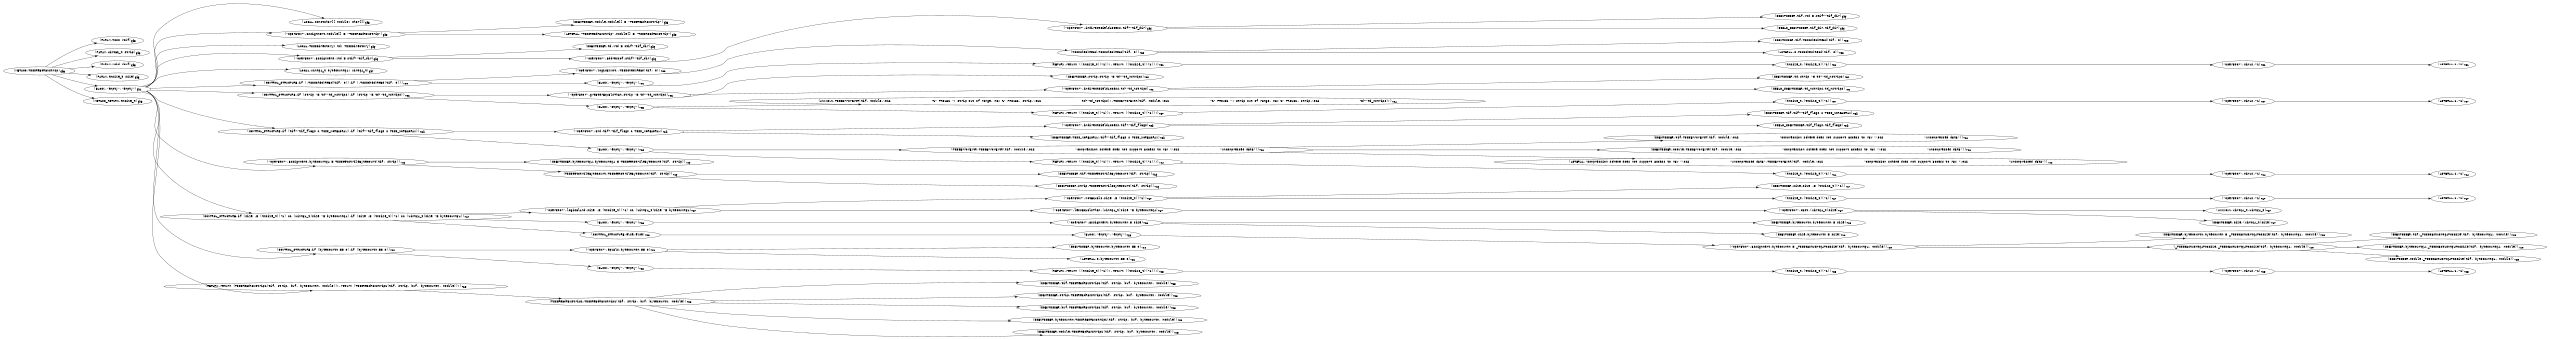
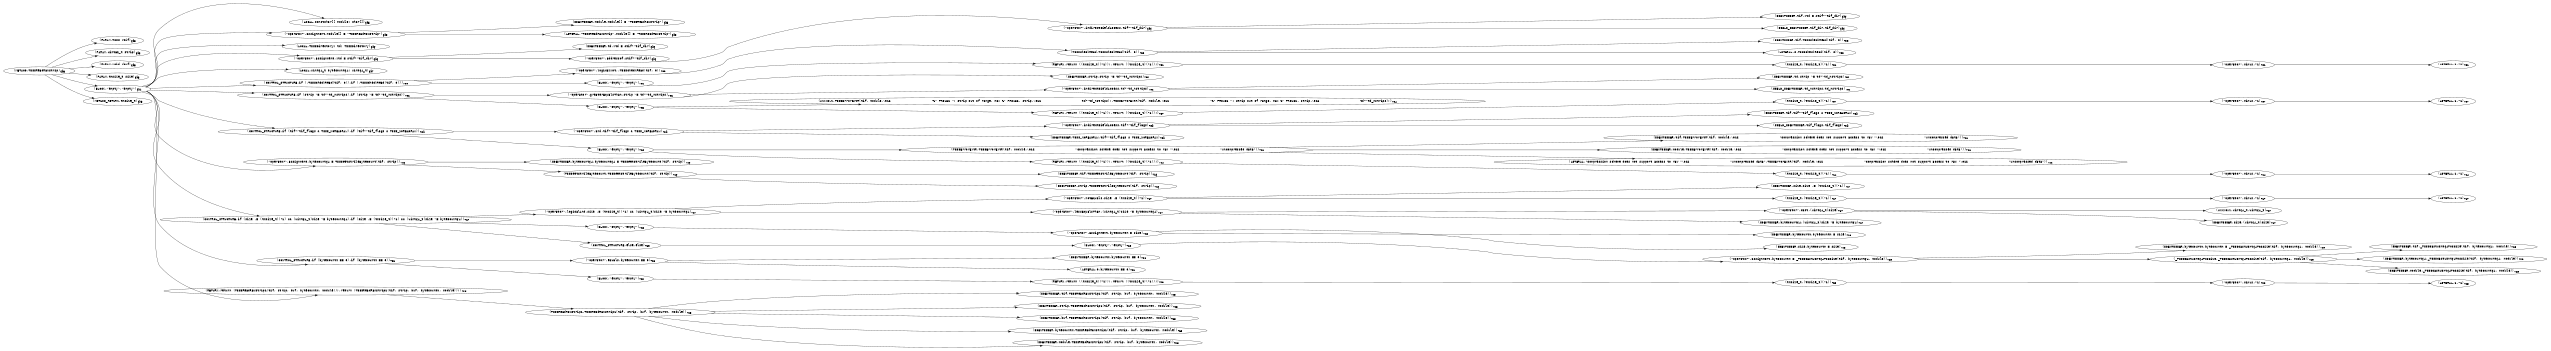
node "(IDENTIFIER,bytecount64,(uint64_t)size <= bytecount64)": added
